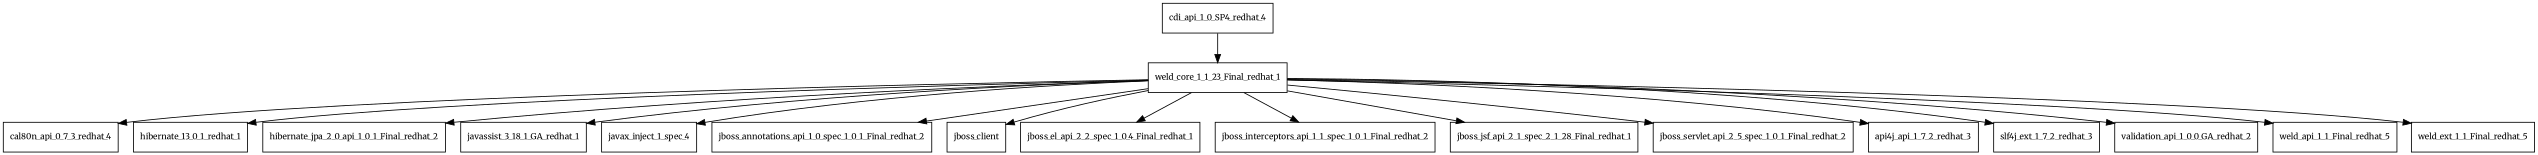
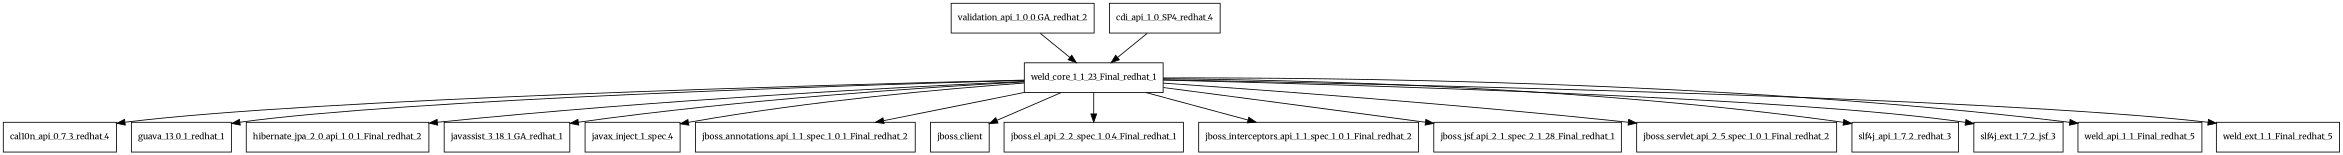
edge "weld_core_1_1_23_Final_redhat_1" -> "validation_api_1_0_0_GA_redhat_2": reversed
node "cal80n_api_0_7_3_redhat_4": label "cal80n_api_0_7_3_redhat_4" -> "cal10n_api_0_7_3_redhat_4"
node "hibernate_13_0_1_redhat_1": label "hibernate_13_0_1_redhat_1" -> "guava_13_0_1_redhat_1"
node "jboss_annotations_api_1_0_spec_1_0_1_Final_redhat_2": label "jboss_annotations_api_1_0_spec_1_0_1_Final_redhat_2" -> "jboss_annotations_api_1_1_spec_1_0_1_Final_redhat_2"
node "api4j_api_1_7_2_redhat_3": label "api4j_api_1_7_2_redhat_3" -> "slf4j_api_1_7_2_redhat_3"
node "slf4j_ext_1_7_2_redhat_3": label "slf4j_ext_1_7_2_redhat_3" -> "slf4j_ext_1_7_2_jsf_3"
